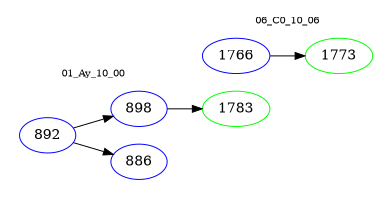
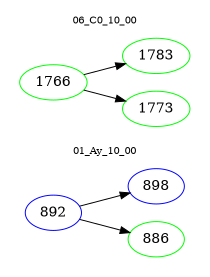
cluster "06_C0_10_06": label "06_C0_10_06" -> "06_C0_10_00"
node "1766": color blue -> green
edge "898" -> "1783": now "1766" -> "1783"
node "886": color blue -> green
